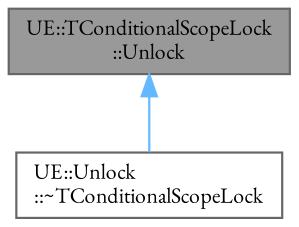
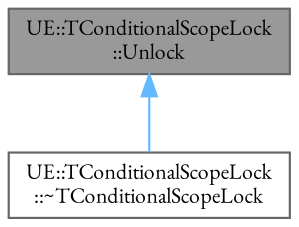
node "UE::Unlock ::~TConditionalScopeLock": label "UE::Unlock ::~TConditionalScopeLock" -> "UE::TConditionalScopeLock ::~TConditionalScopeLock"
